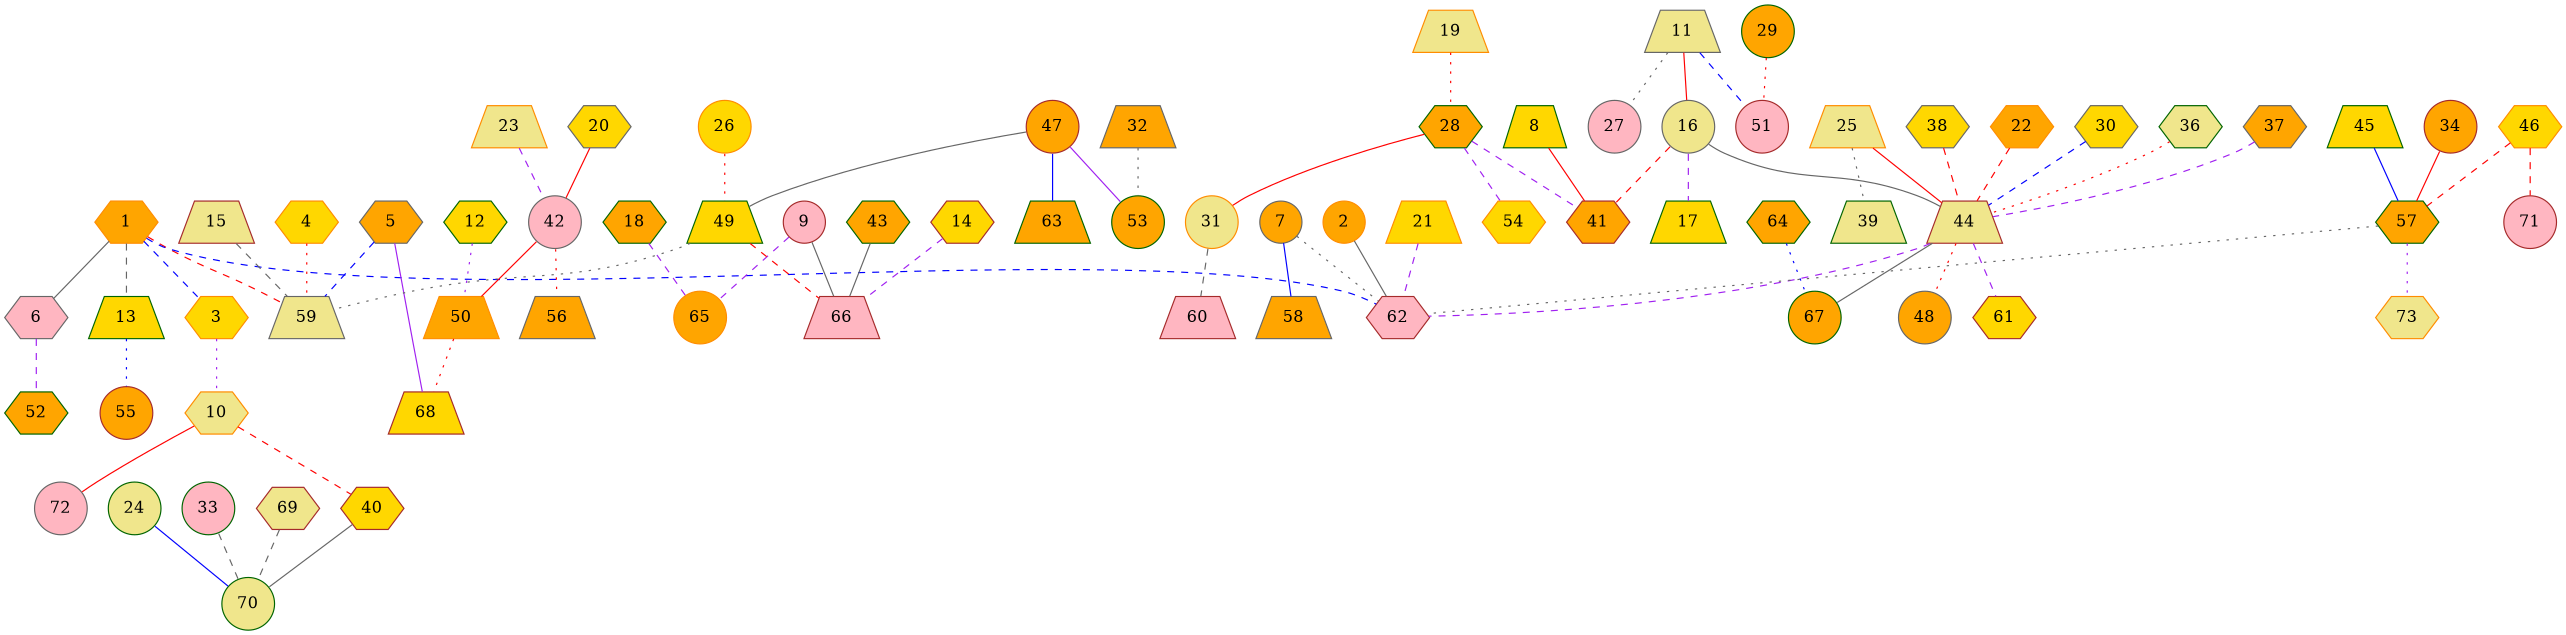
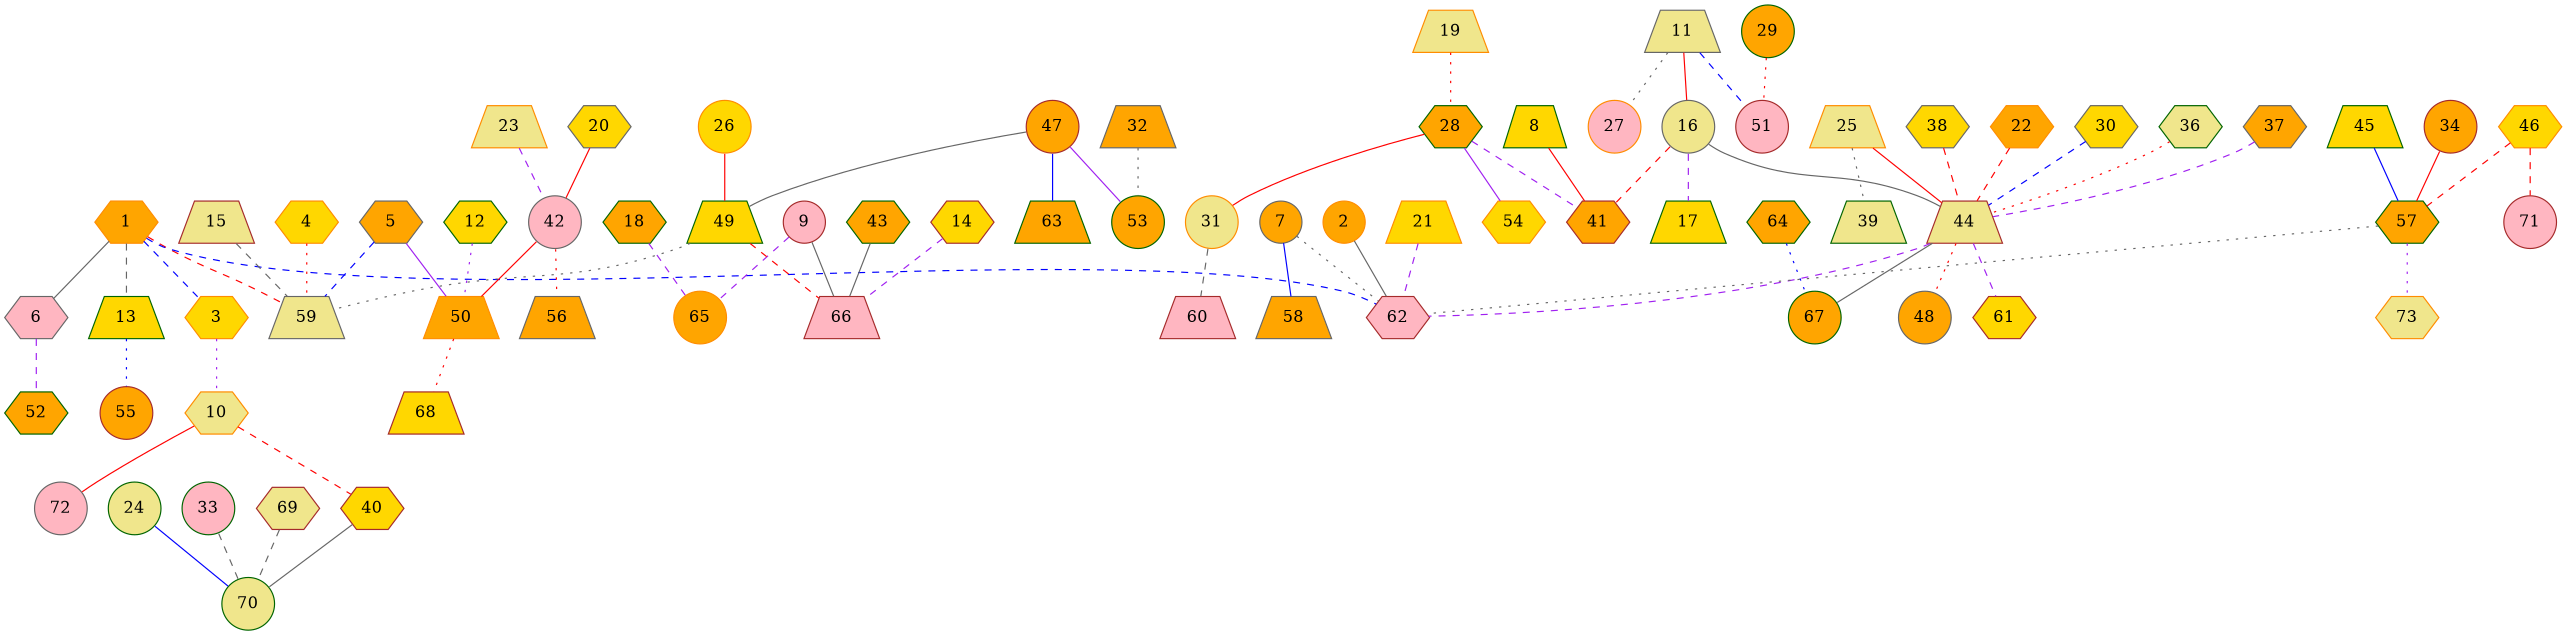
node "27": color gray40 -> darkorange
edge "28" -- "54": style dashed -> solid
edge "26" -- "49": style dotted -> solid
edge "5" -- "68": now "5" -- "50"
